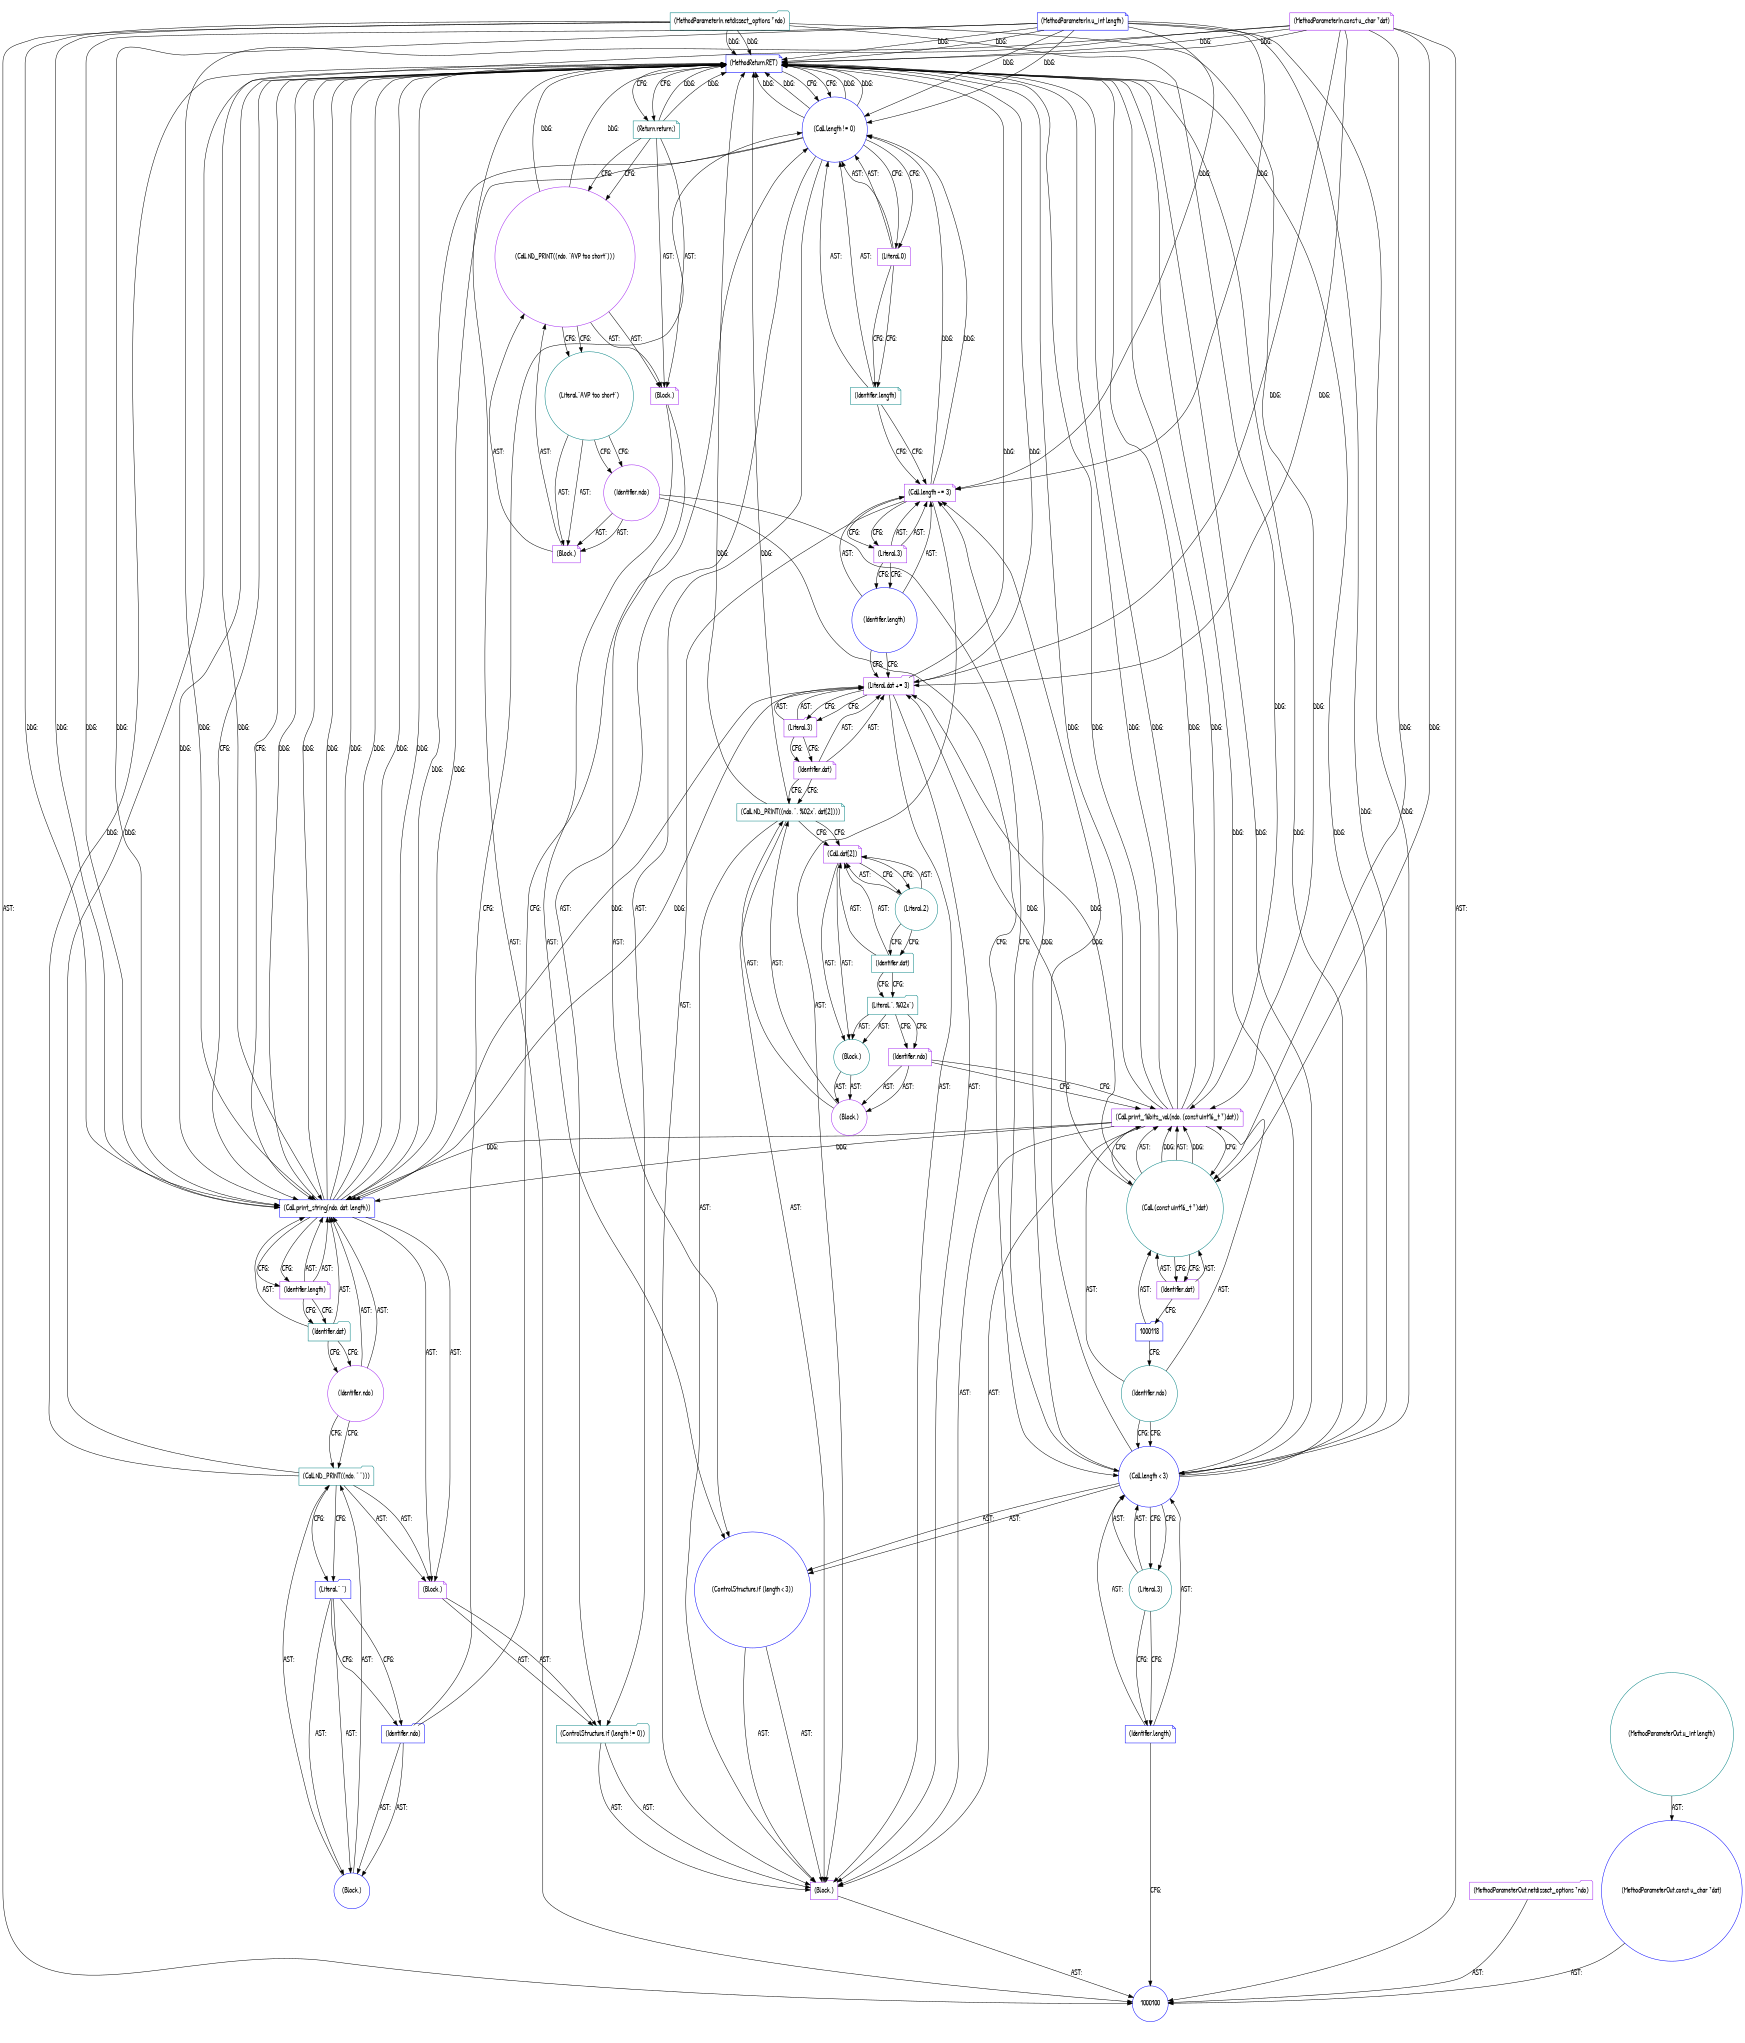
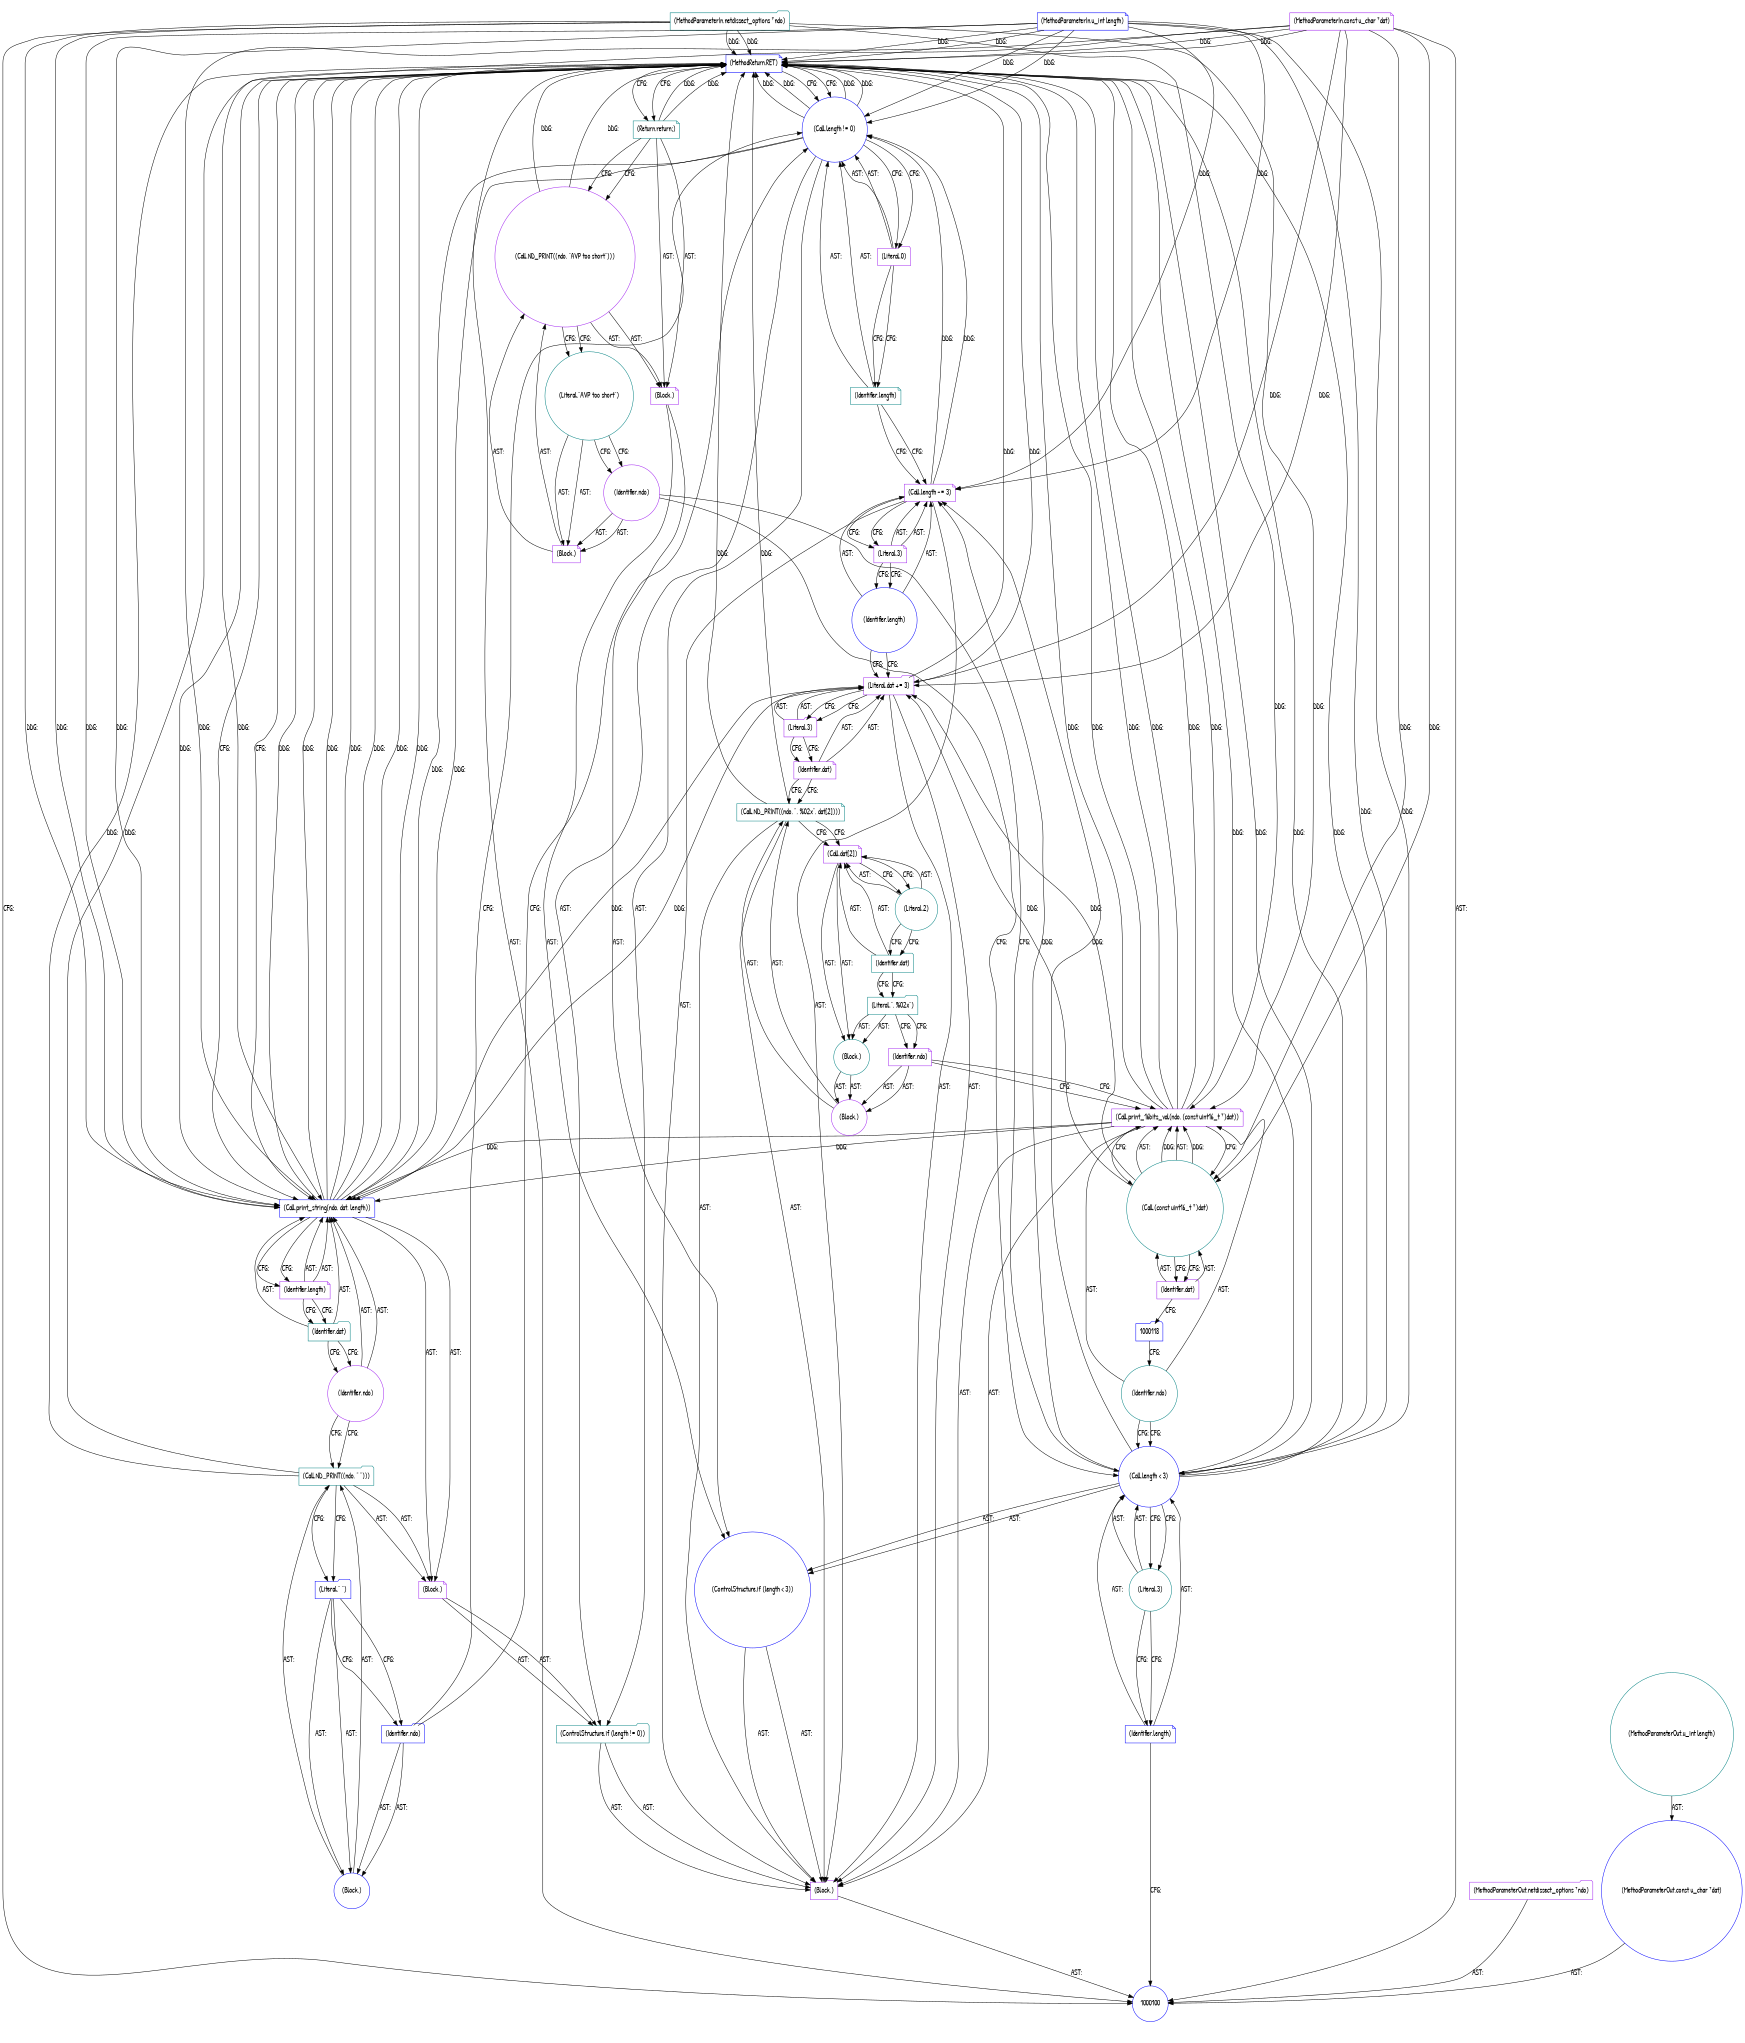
edge "(MethodParameterIn,netdissect_options *ndo)" -> "1000100": label "AST: " -> "CFG: "
edge "1000118" -> "(Call,(const uint16_t *)dat)": removed, label "AST:"
